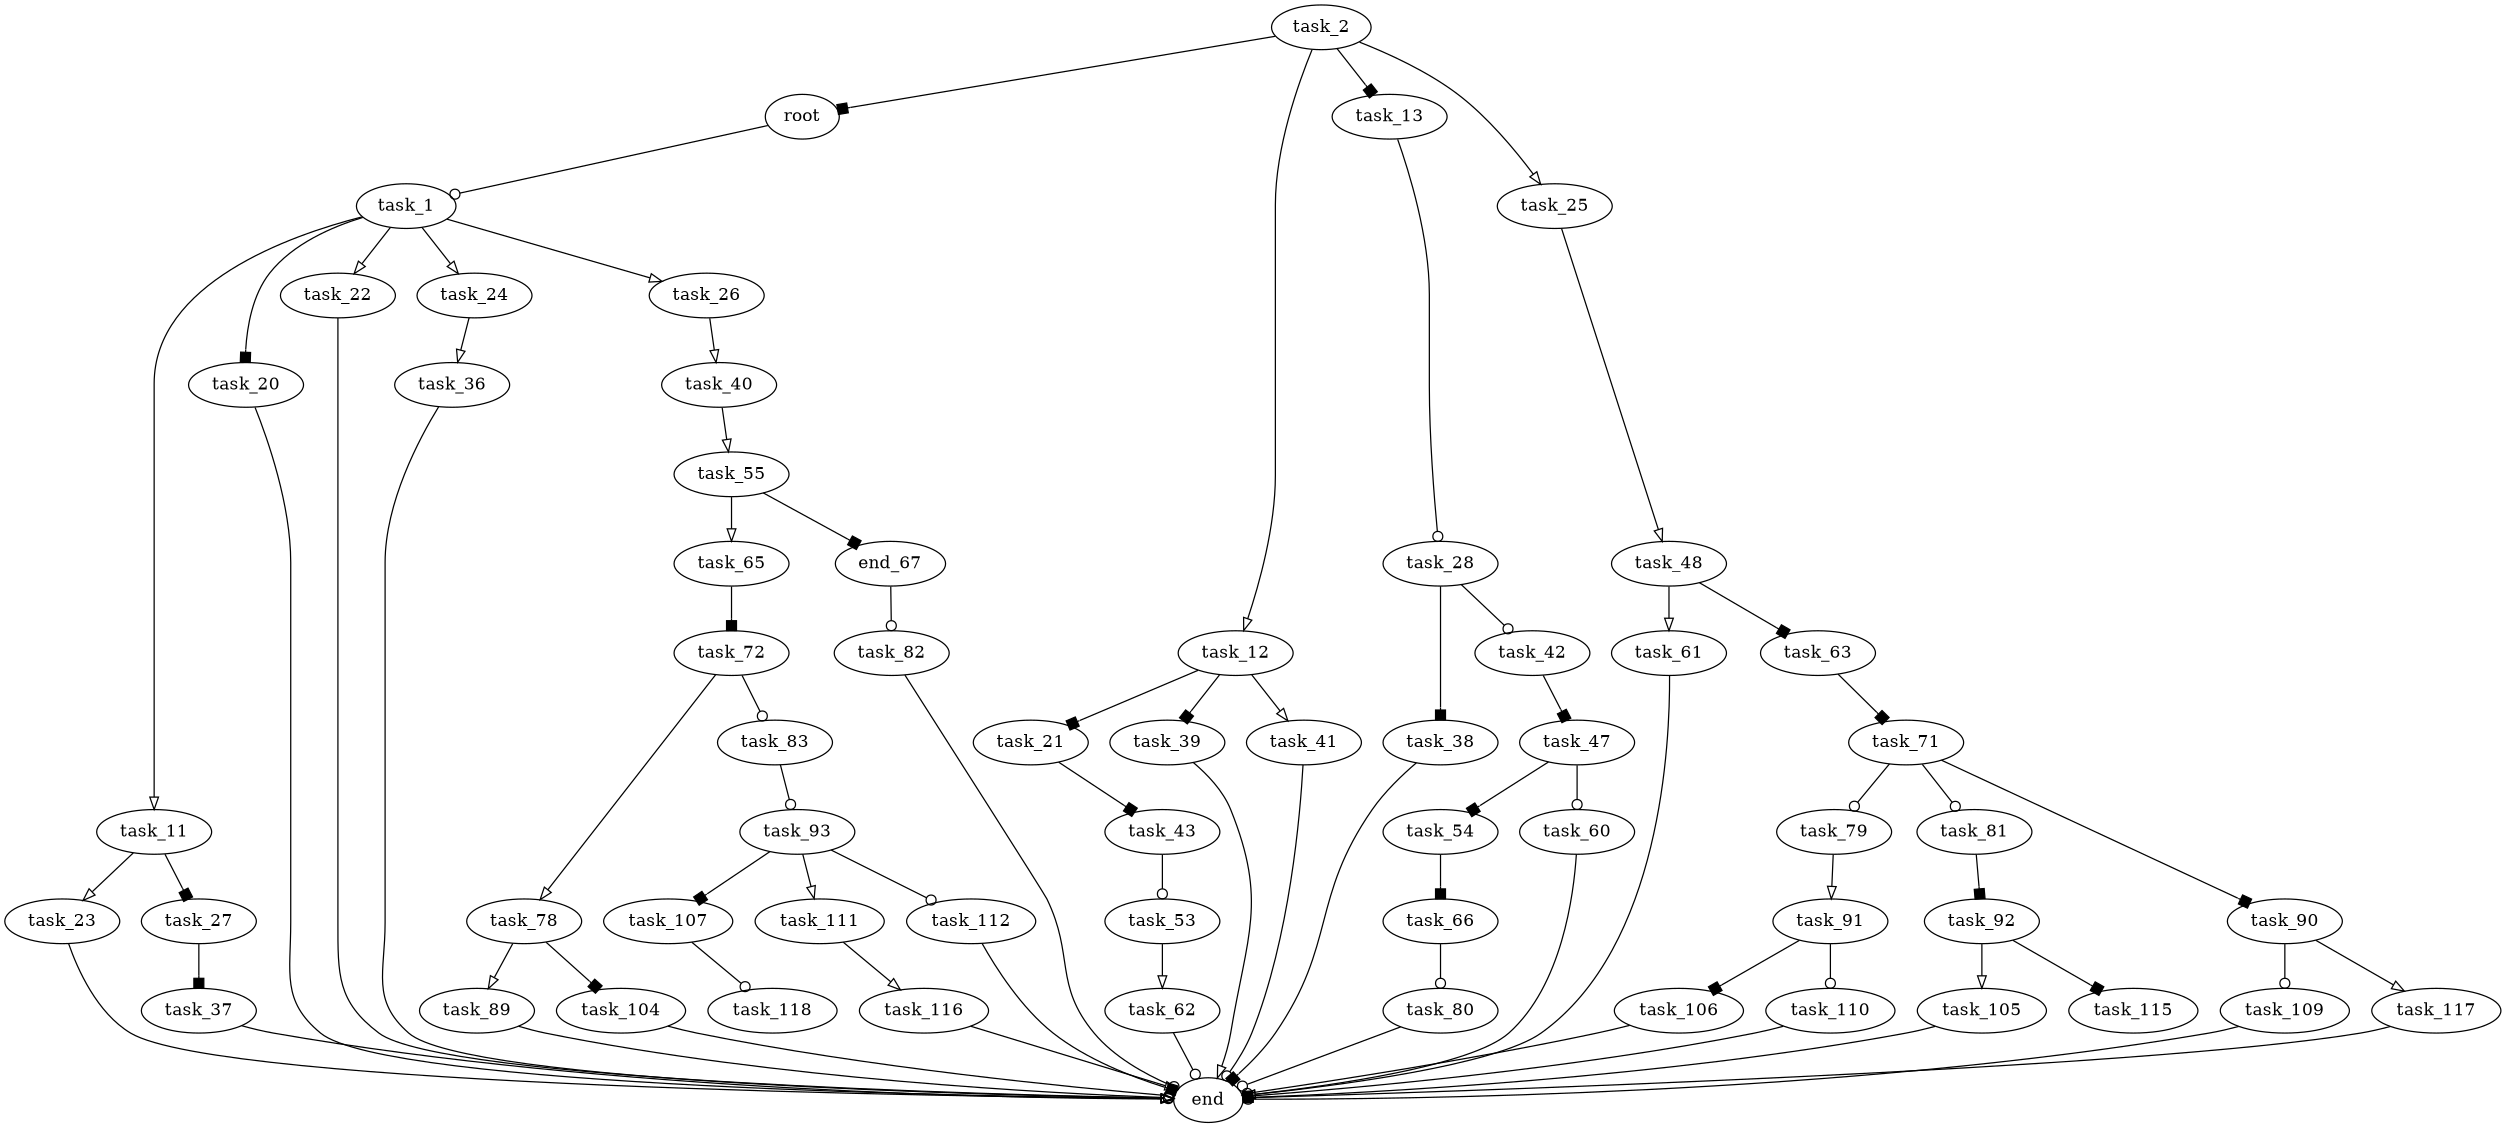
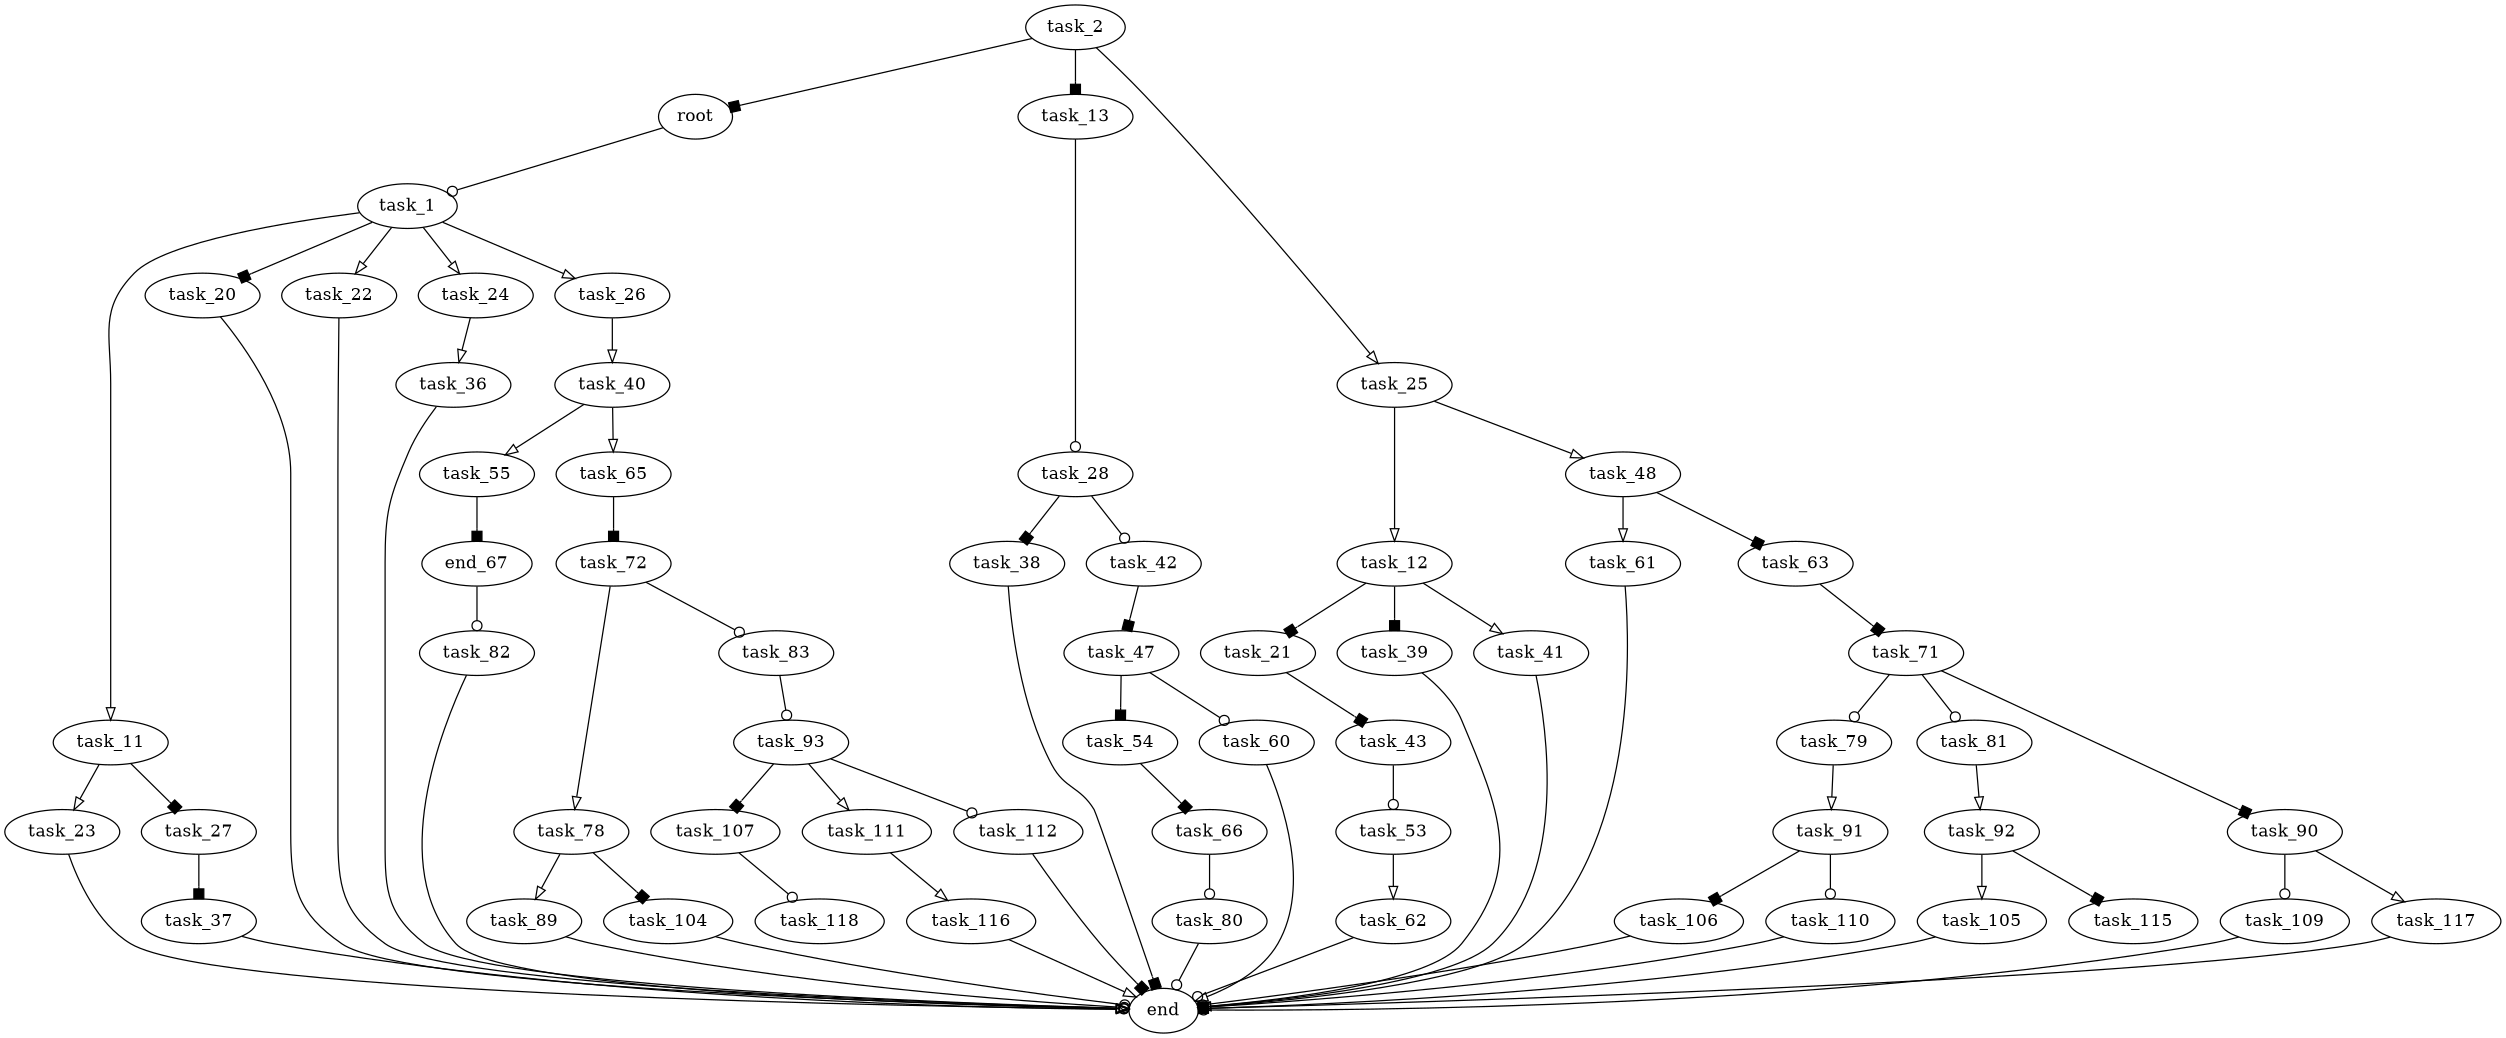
edge "task_2" -> "task_12": now "task_25" -> "task_12"
edge "task_55" -> "task_65": now "task_40" -> "task_65"
edge "task_81" -> "task_92": arrowhead box -> onormal
